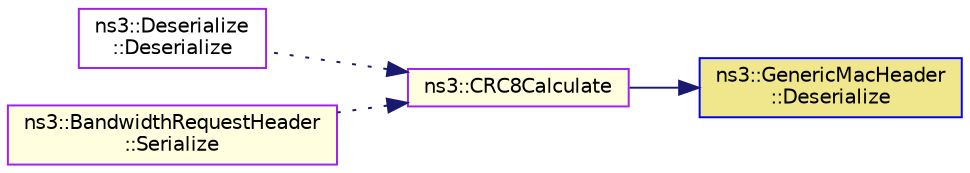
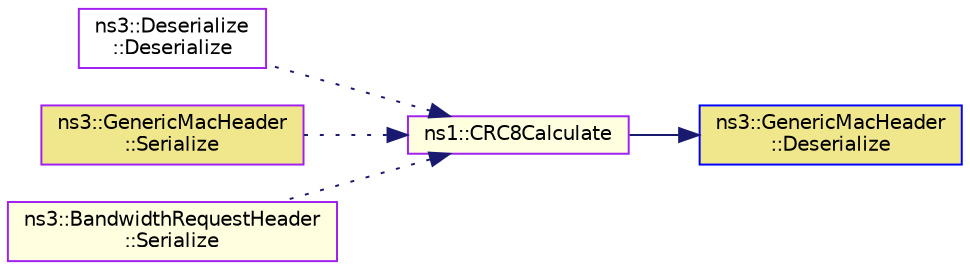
node "ns3::CRC8Calculate": label "ns3::CRC8Calculate" -> "ns1::CRC8Calculate"
node "ns3::GenericMacHeader ::Serialize": added
